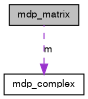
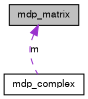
edge "mdp_matrix" -> "mdp_complex": reversed
